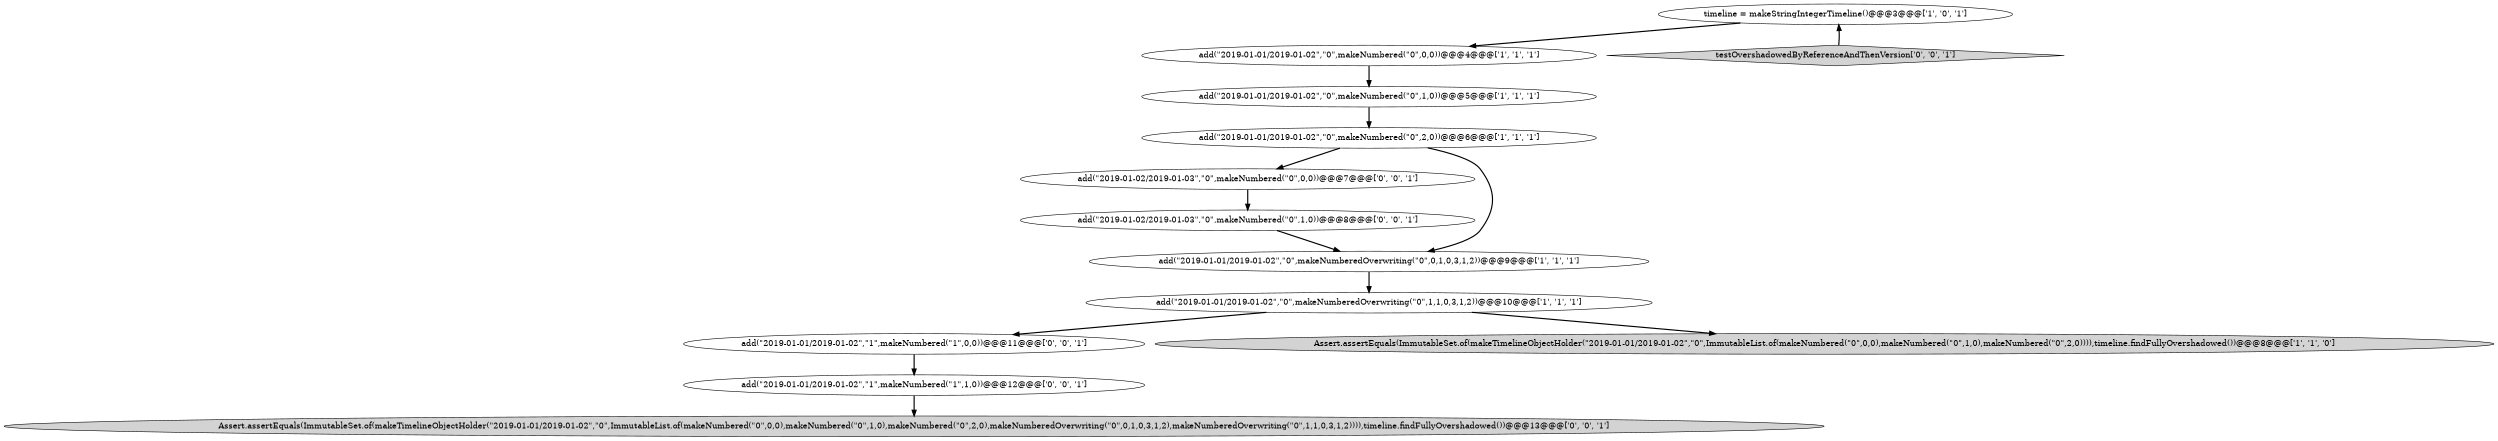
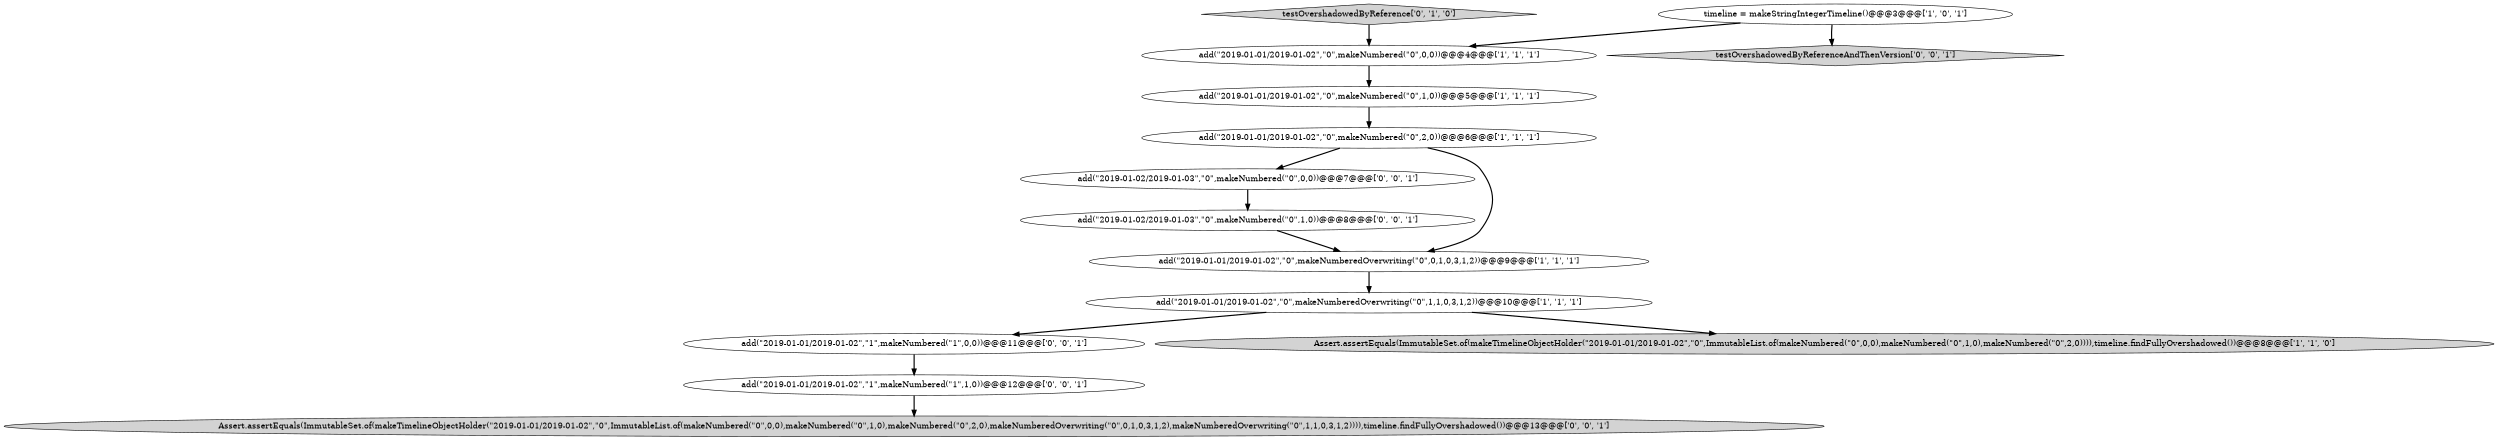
node "testOvershadowedByReference['0', '1', '0']": added
edge "testOvershadowedByReferenceAndThenVersion['0', '0', '1']" -> "timeline = makeStringIntegerTimeline()@@@3@@@['1', '0', '1']": reversed
